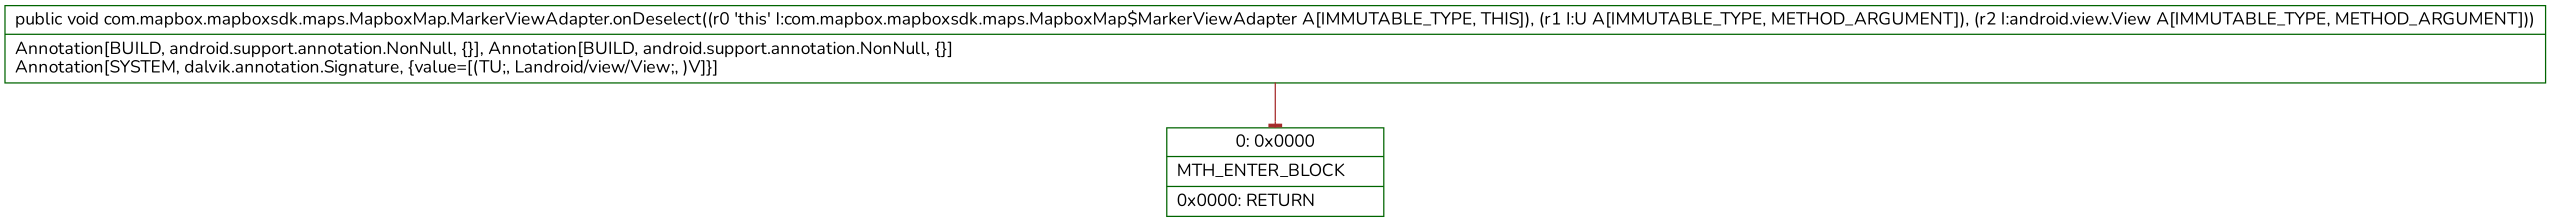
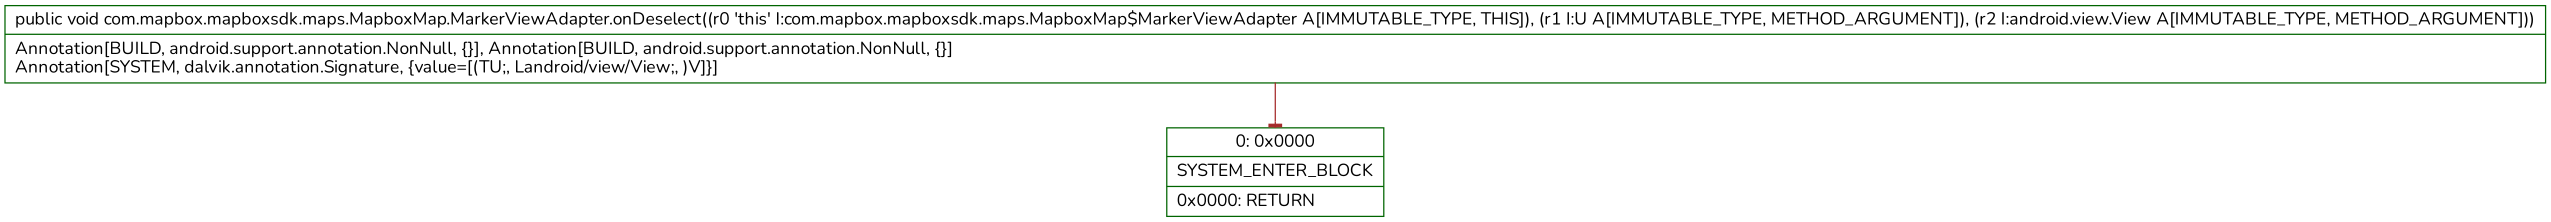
node "0: 0x0000": text "MTH_ENTER_BLOCK" -> "SYSTEM_ENTER_BLOCK"
